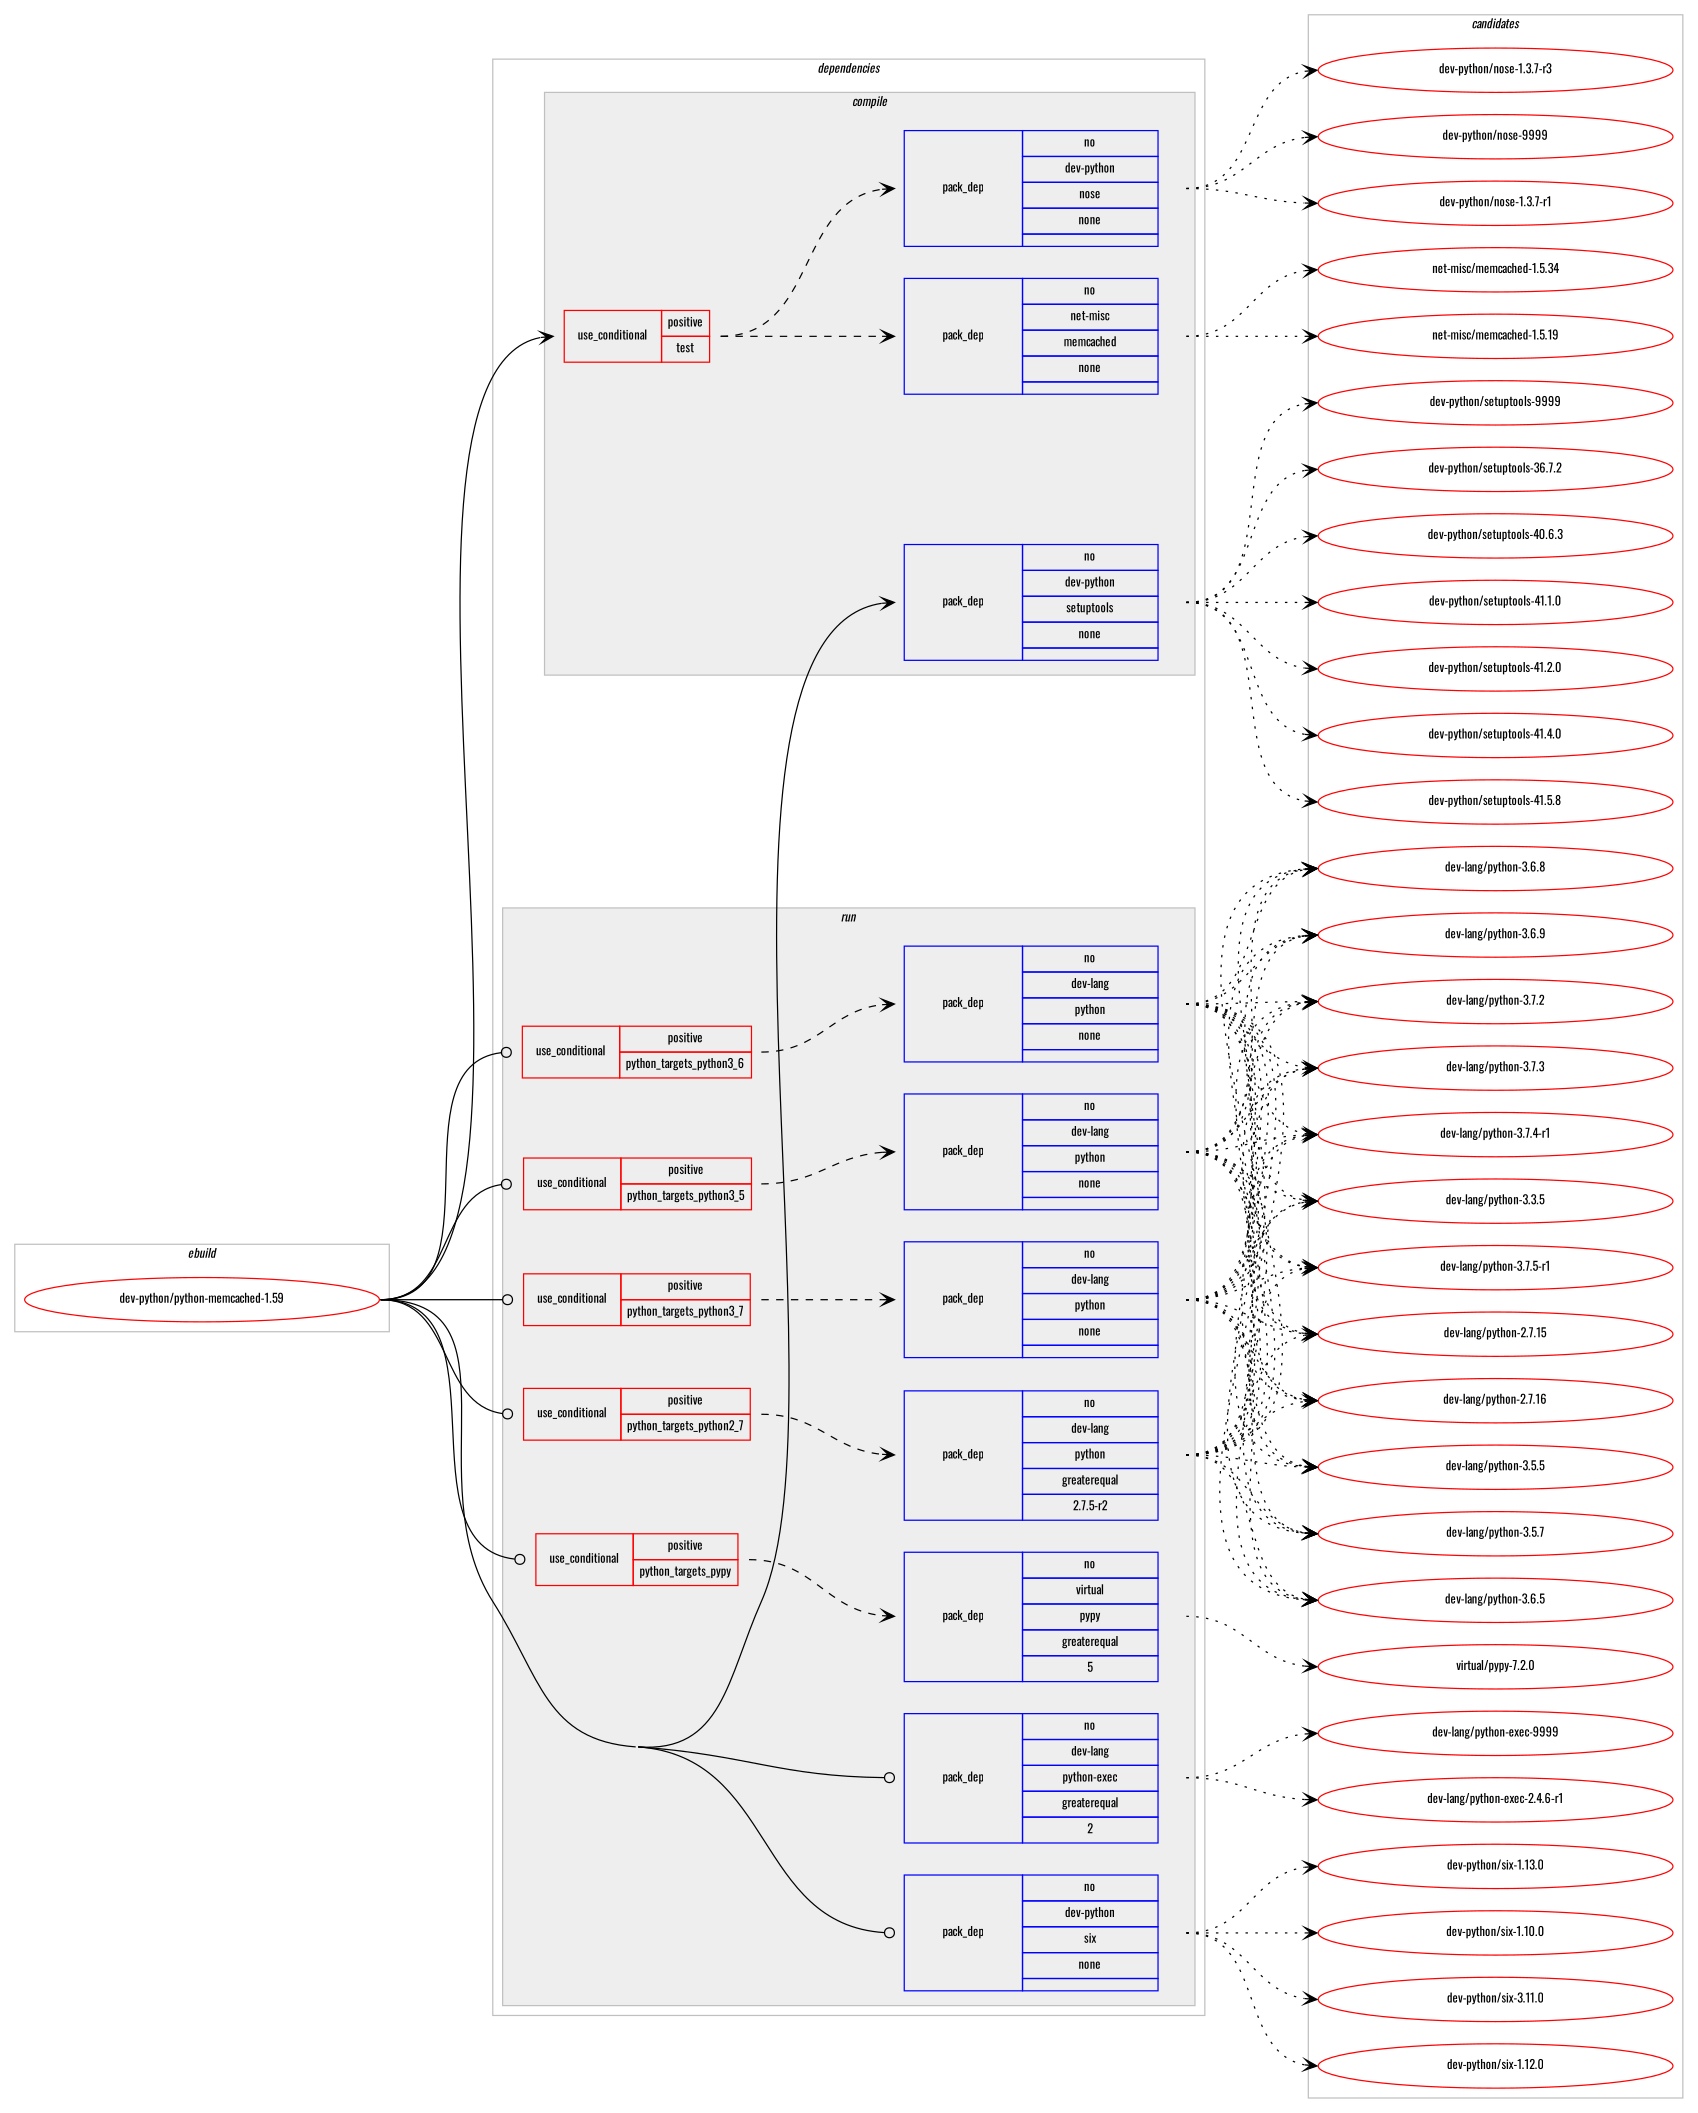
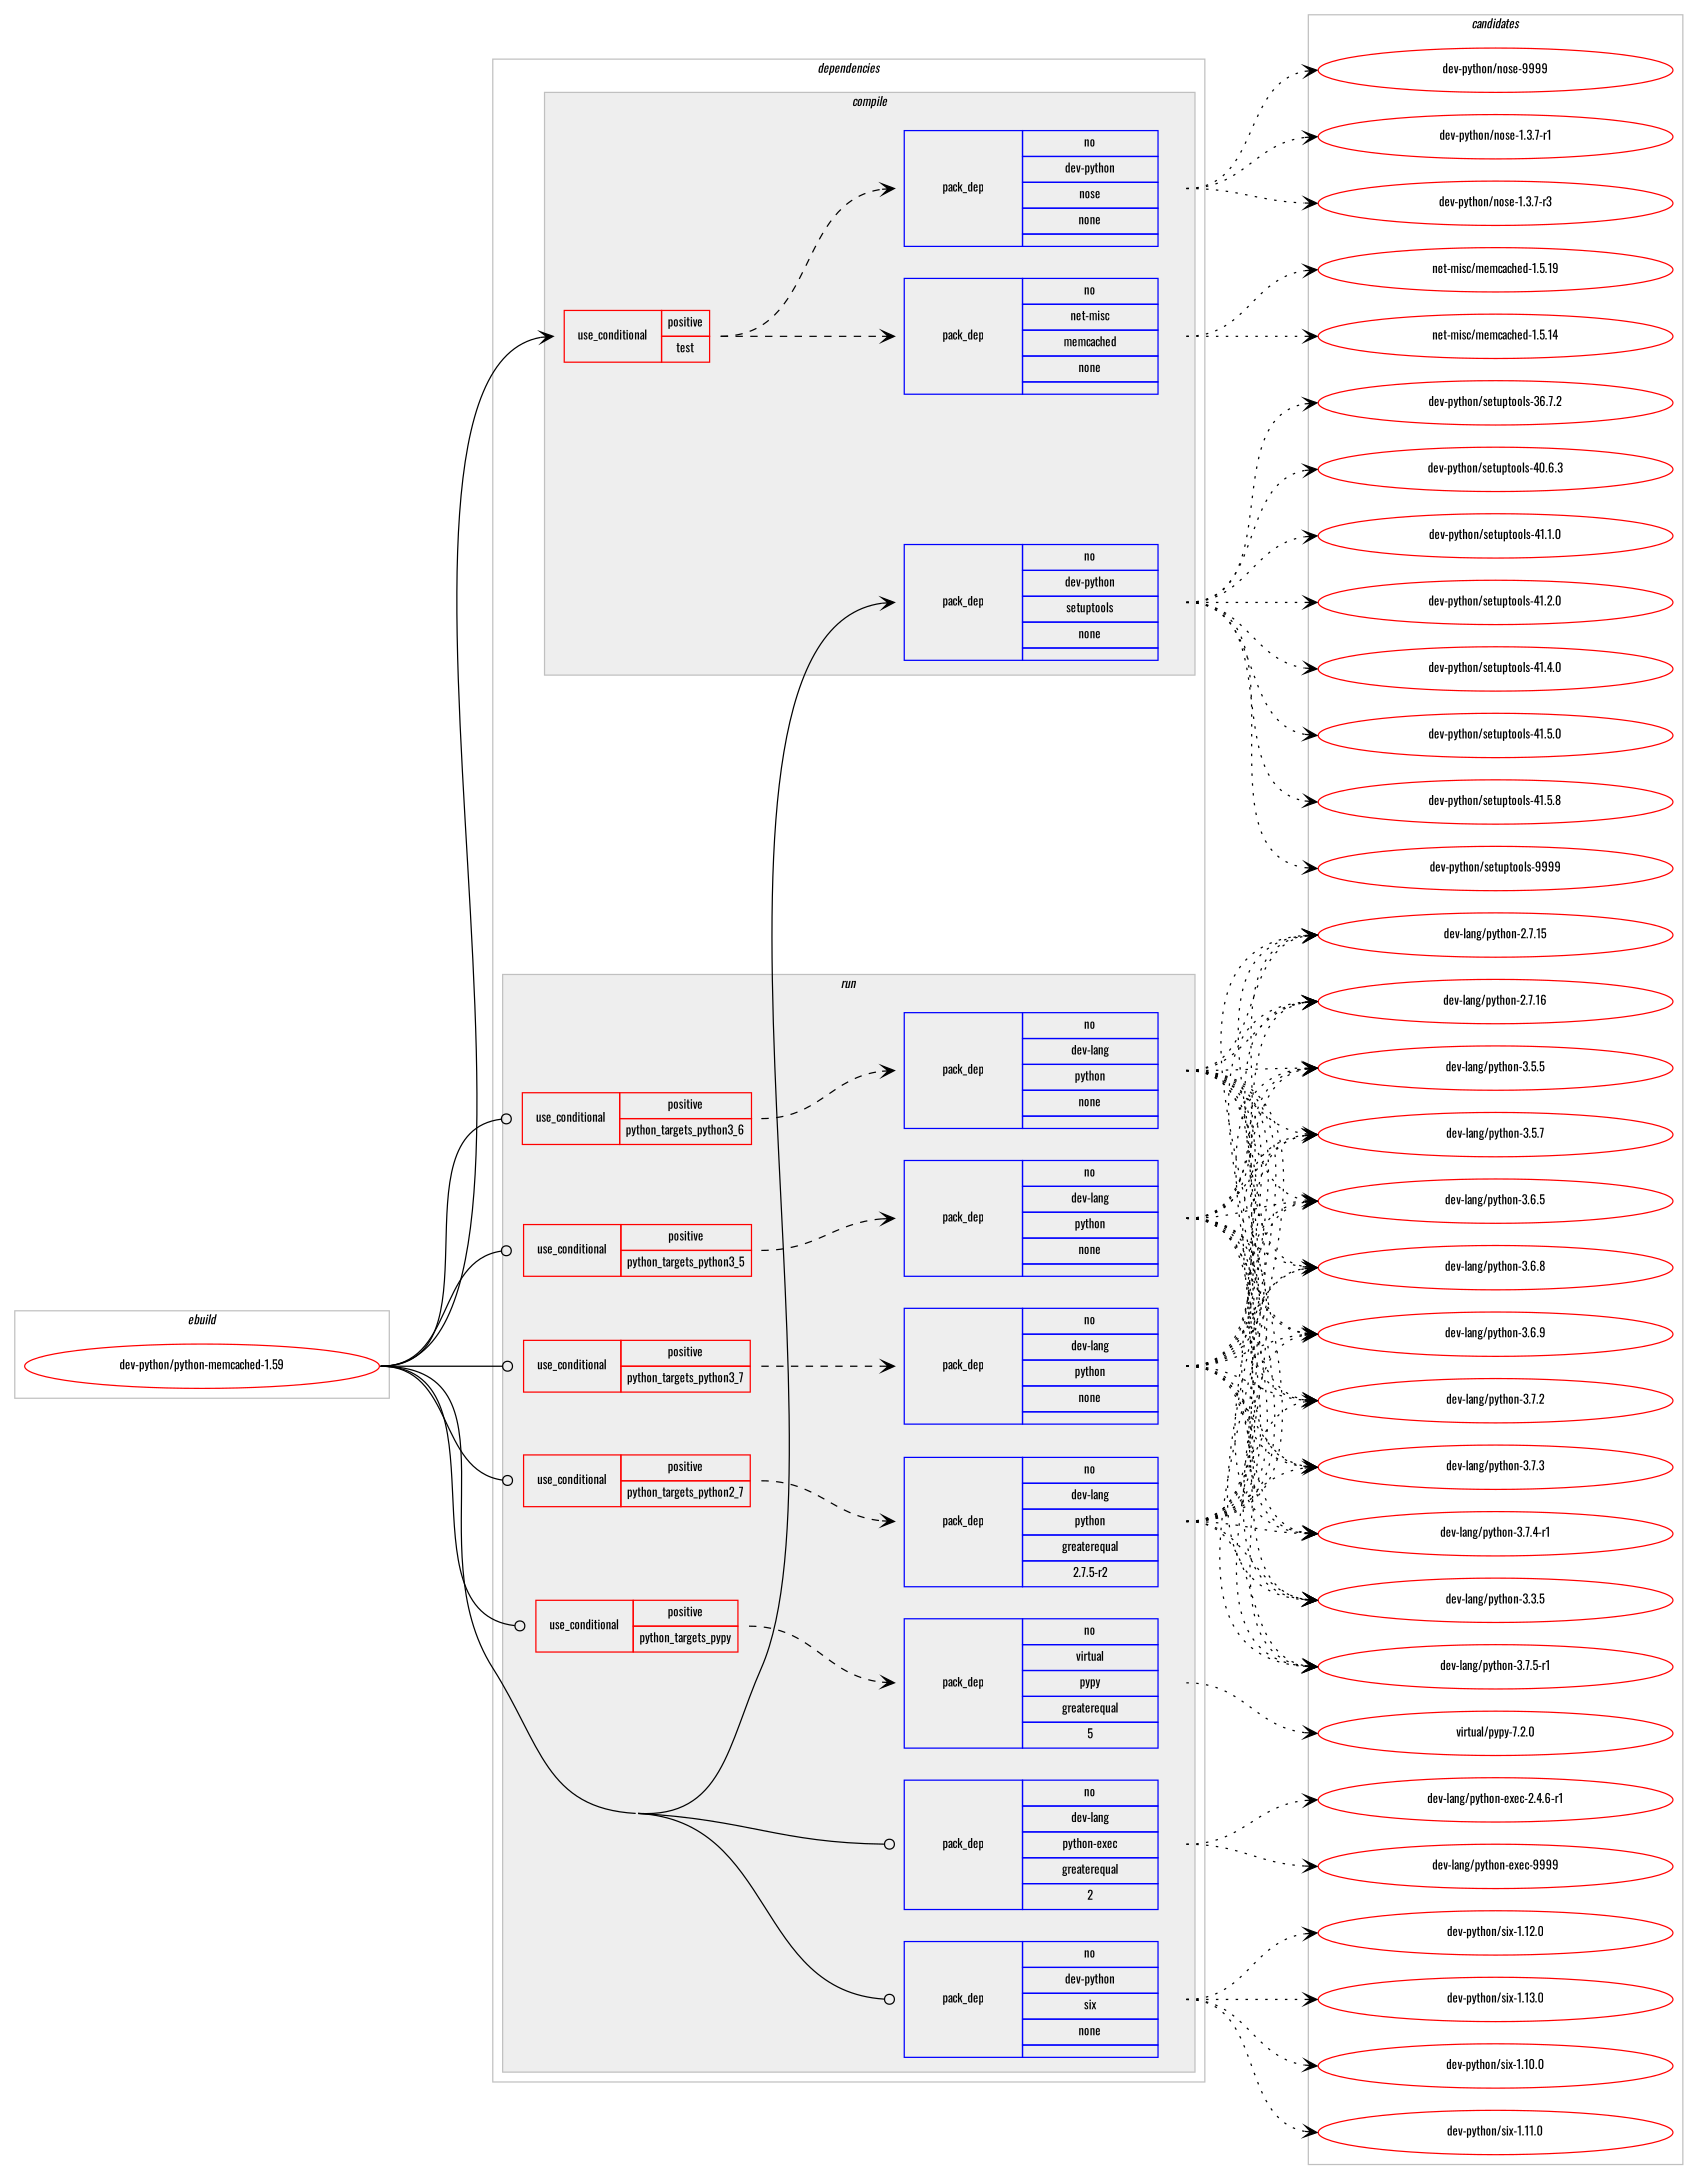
node "net-misc/memcached-1.5.34": label "net-misc/memcached-1.5.34" -> "net-misc/memcached-1.5.14"
node "dev-python/setuptools-41.5.0": added
node "dev-python/six-3.11.0": label "dev-python/six-3.11.0" -> "dev-python/six-1.11.0"
